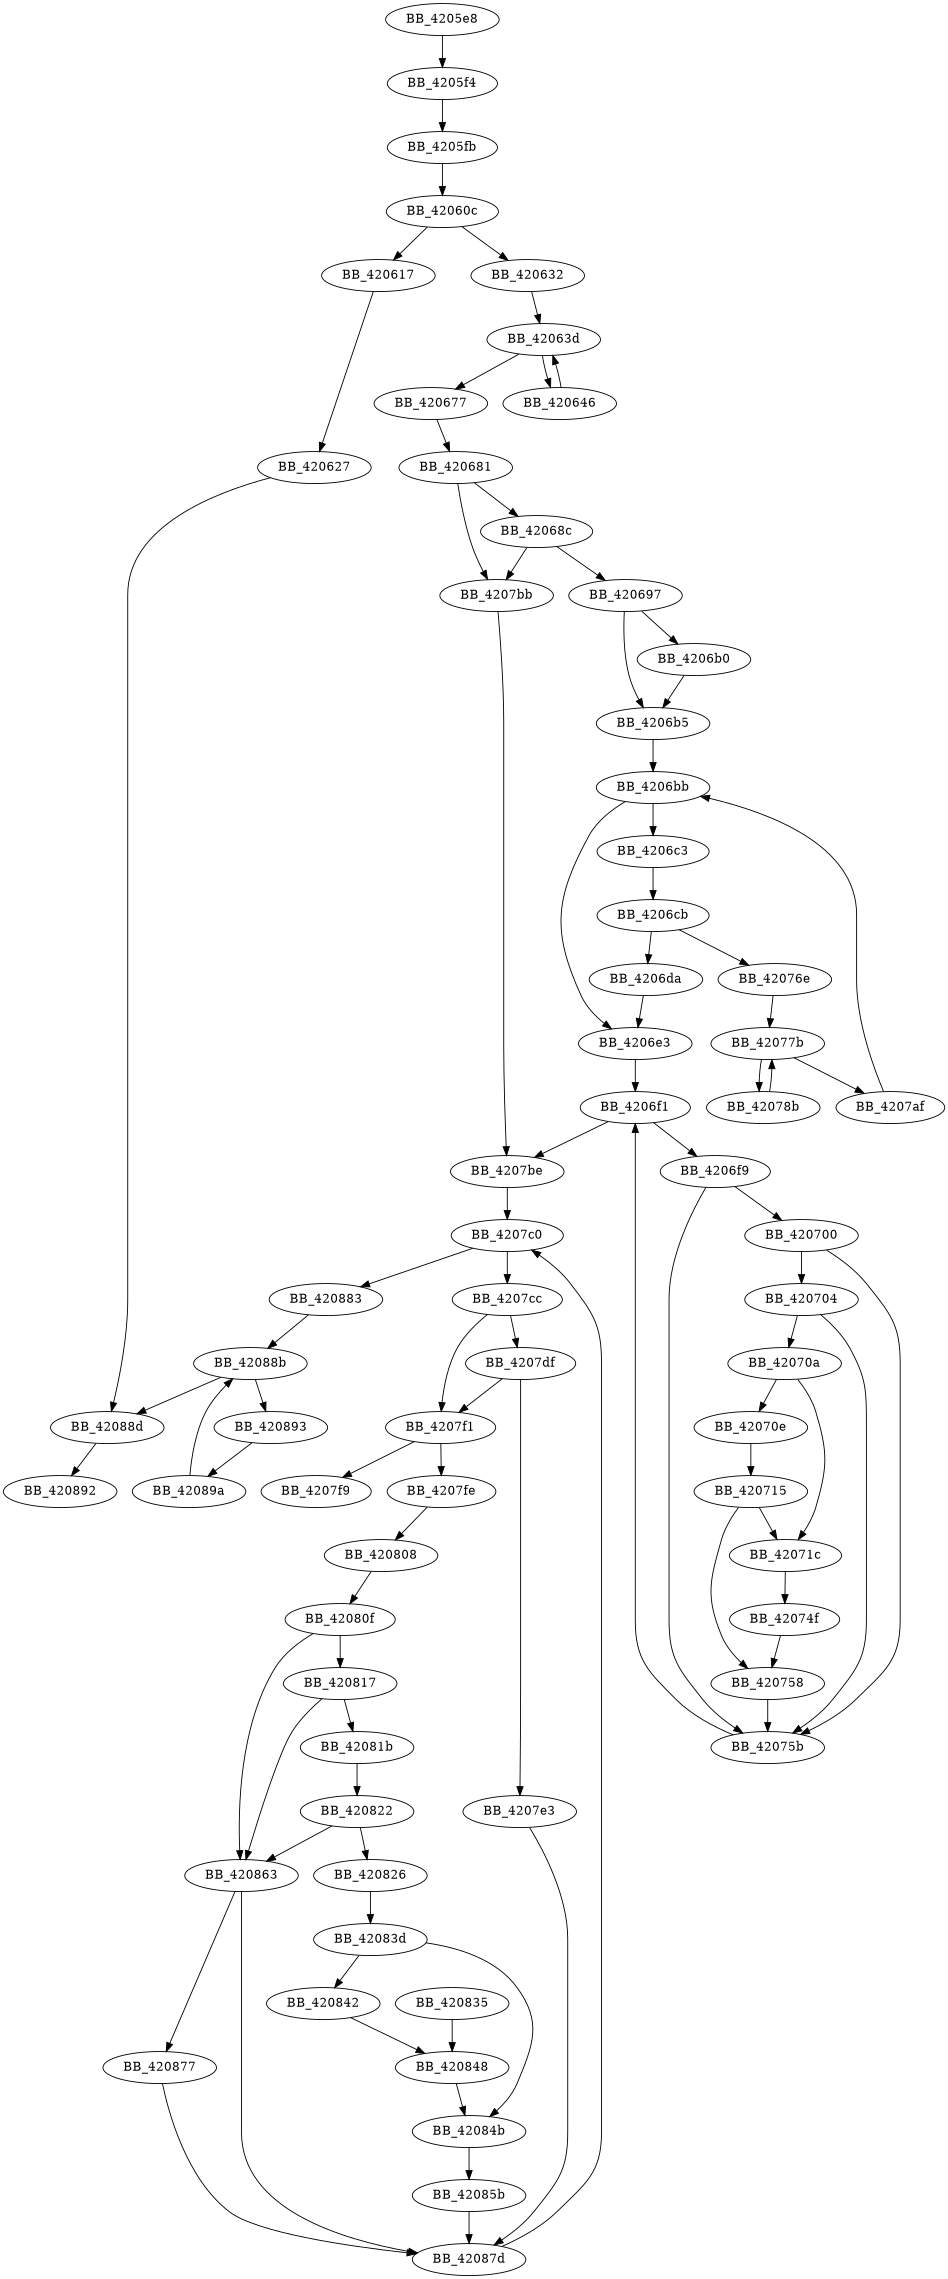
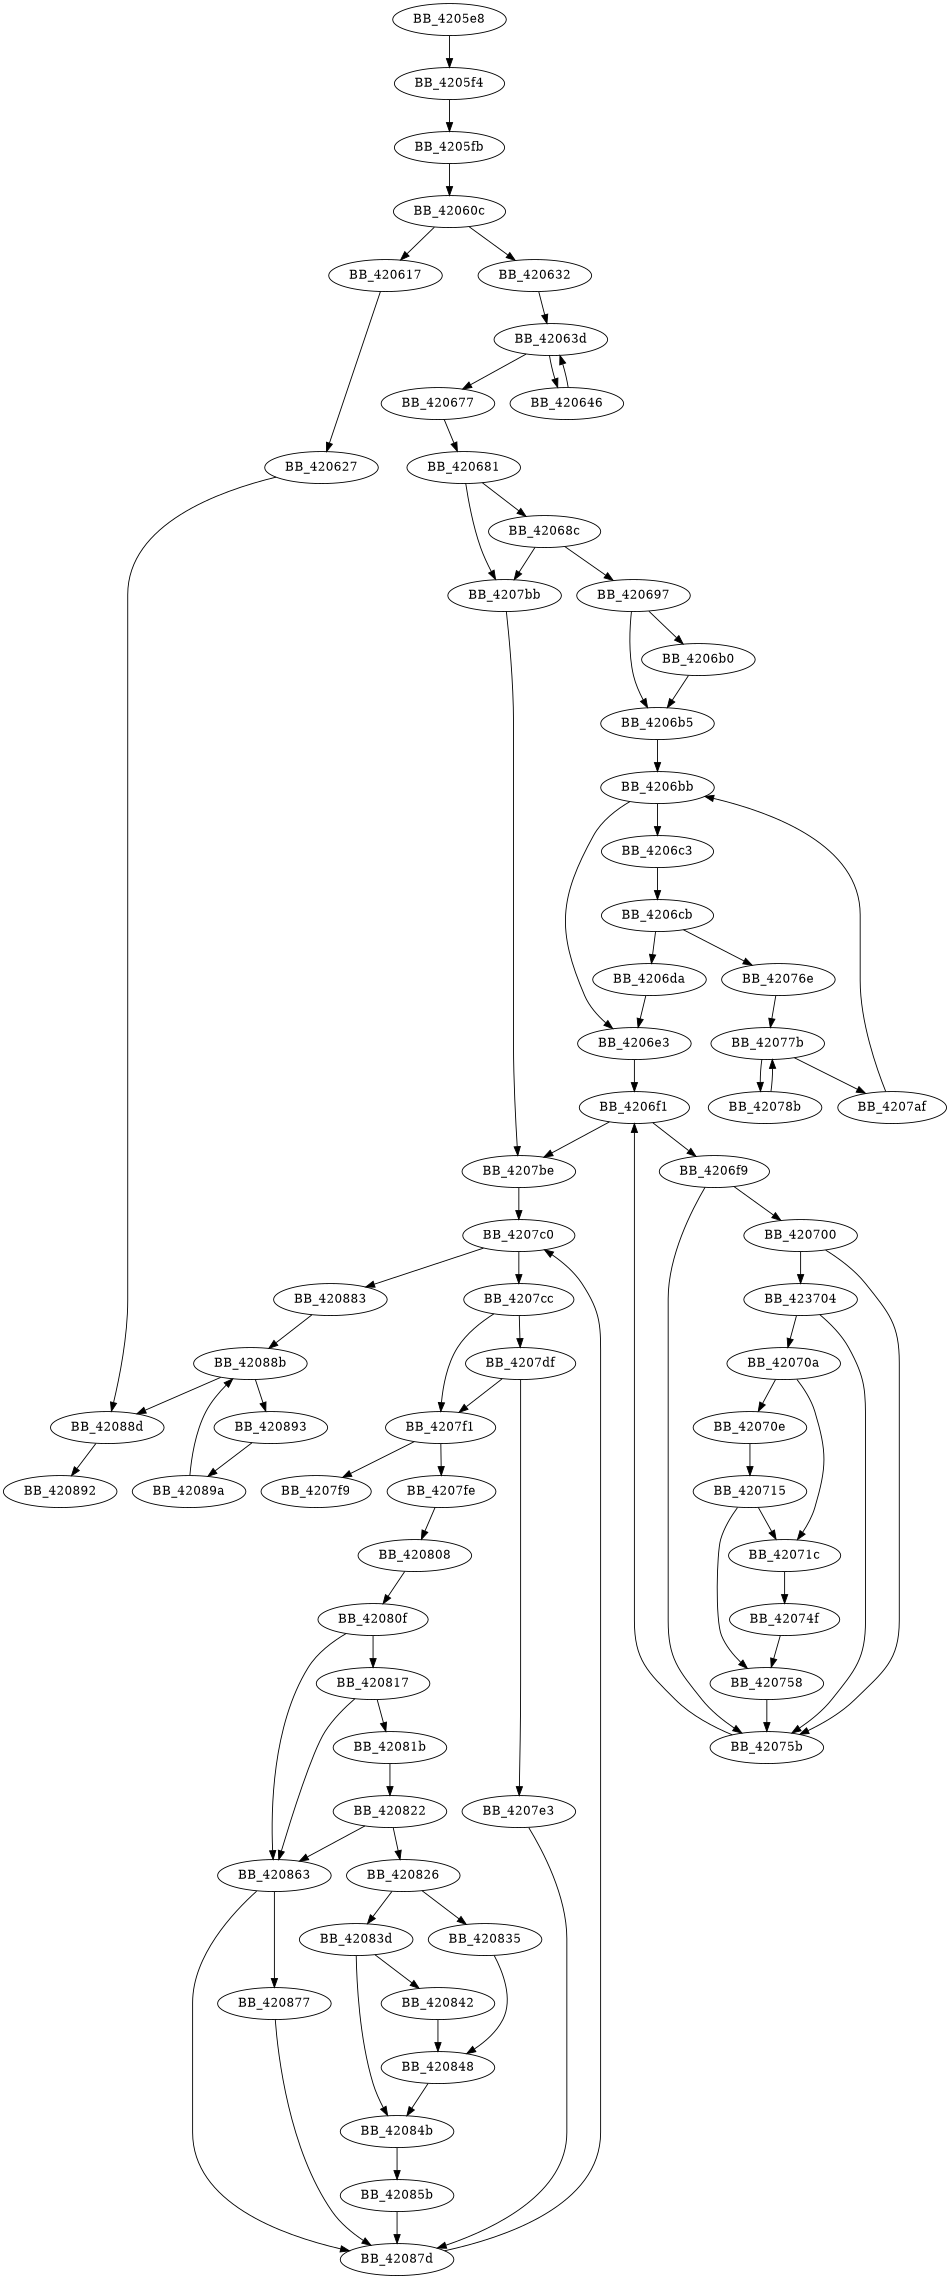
node "BB_420704": label "BB_420704" -> "BB_423704"
edge "BB_420826" -> "BB_420835": added
